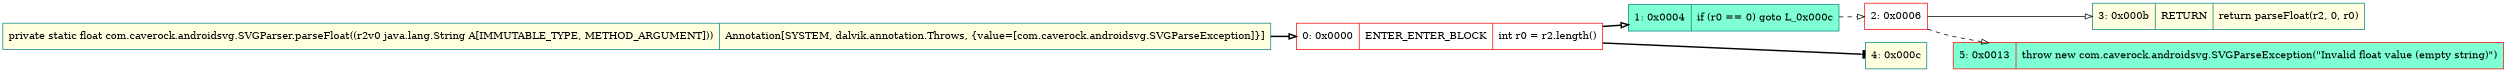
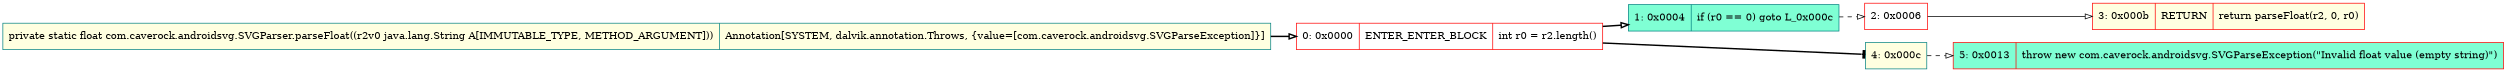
node "3: 0x000b": color teal -> red
edge "2: 0x0006" -> "5: 0x0013": now "4: 0x000c" -> "5: 0x0013"
